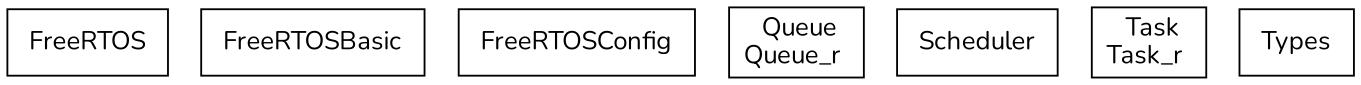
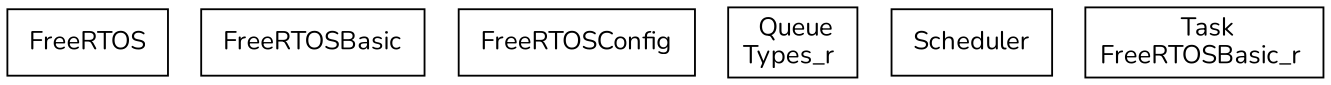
node "Queue Queue_r": label "Queue Queue_r" -> "Queue Types_r"
node "Task Task_r": label "Task Task_r" -> "Task FreeRTOSBasic_r"
node "Types": removed
